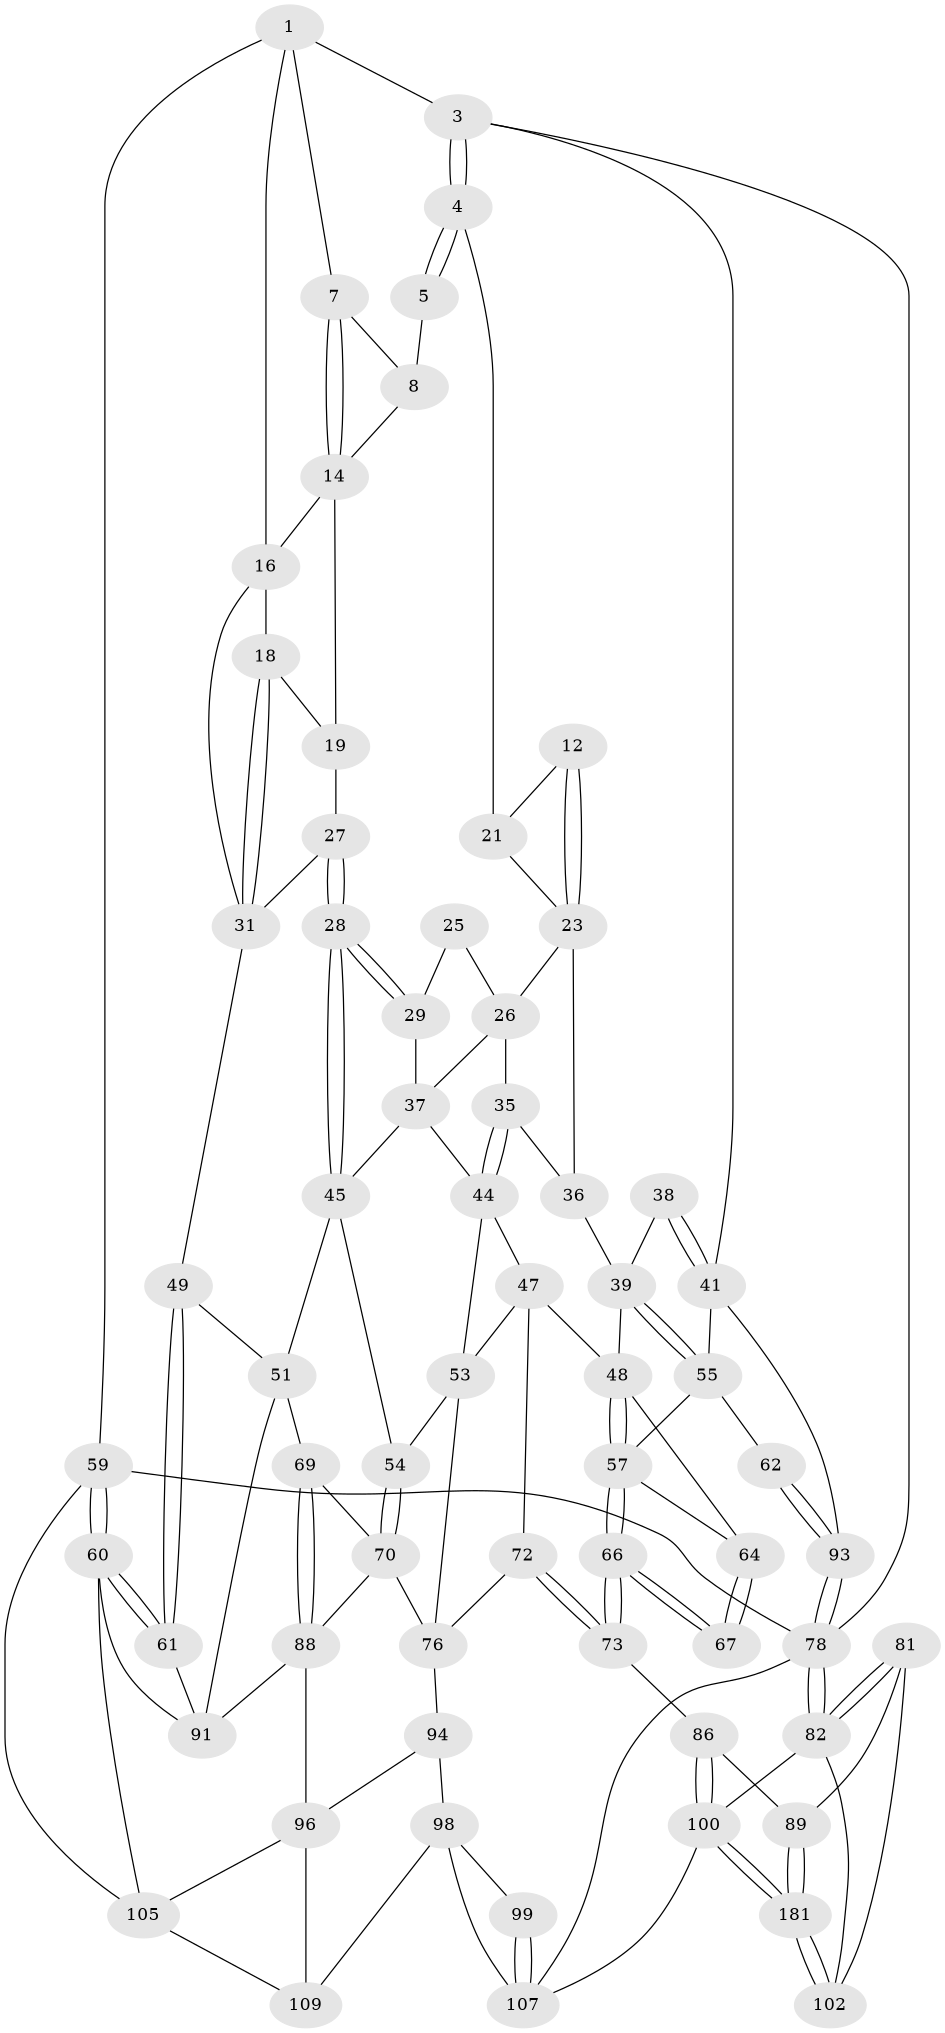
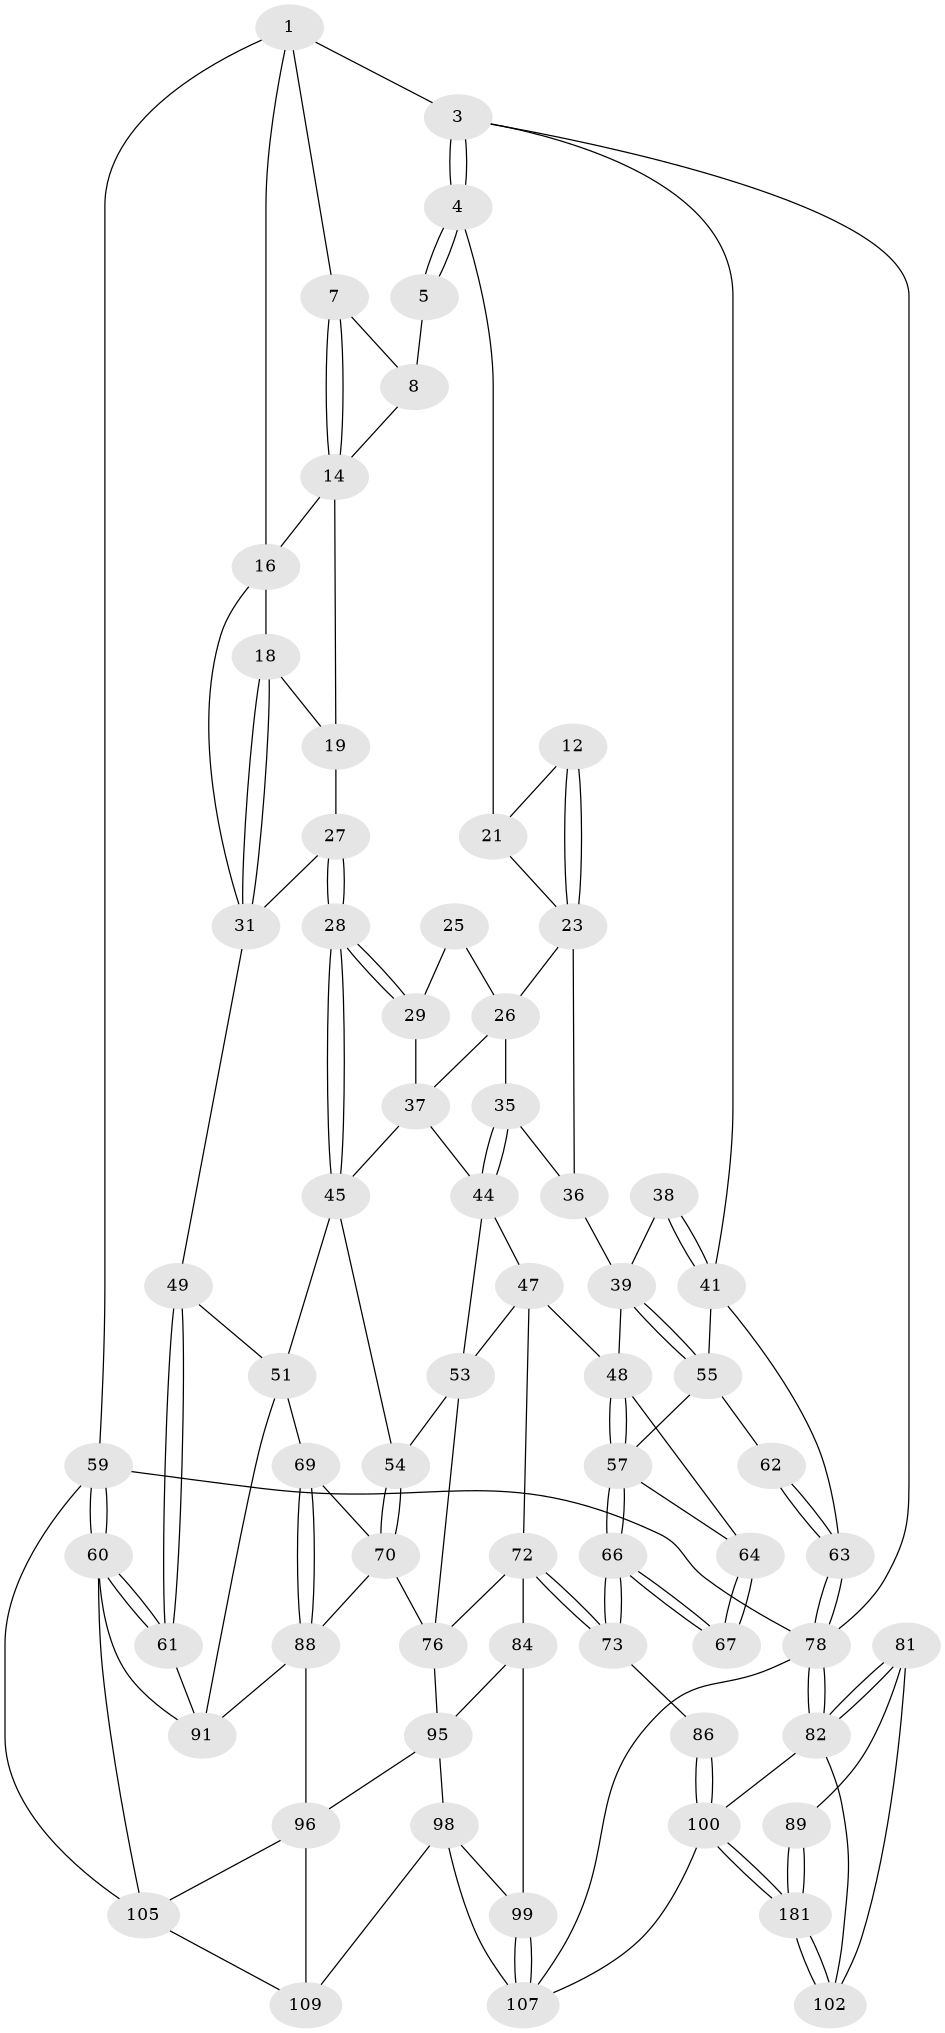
node "93": label "93" -> "63"
node "84": added
node "94": label "94" -> "95"
edge "86" -- "89": removed
